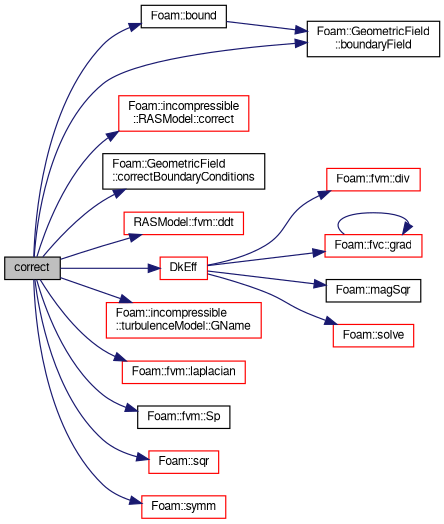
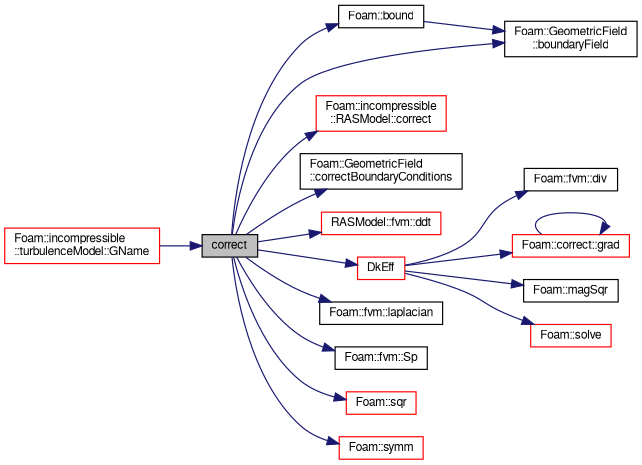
node "Foam::fvm::div": color red -> black
node "Foam::fvc::grad": label "Foam::fvc::grad" -> "Foam::correct::grad"
edge "correct" -> "Foam::incompressible ::turbulenceModel::GName": reversed
node "Foam::fvm::laplacian": color red -> black
